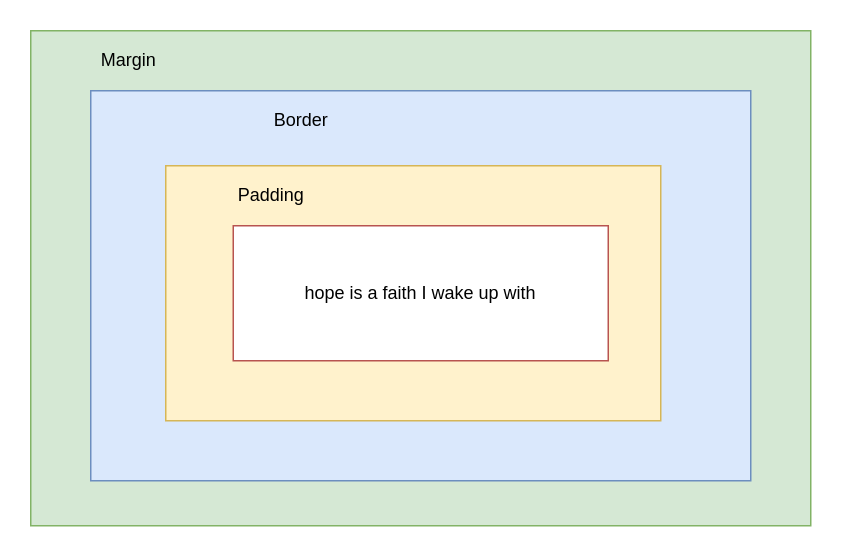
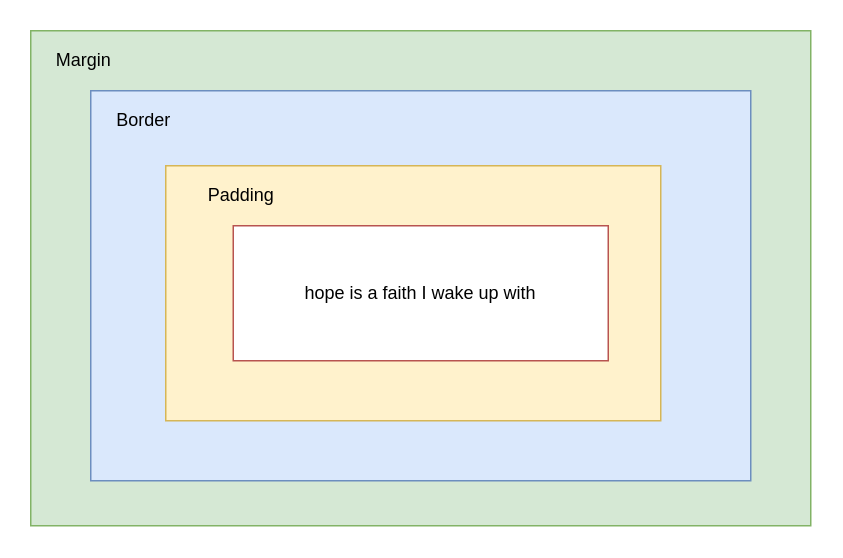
node "Margin": moved (128, 61) -> (83, 61)
node "Border": moved (301, 121) -> (143, 121)
node "Padding": moved (271, 196) -> (241, 196)
